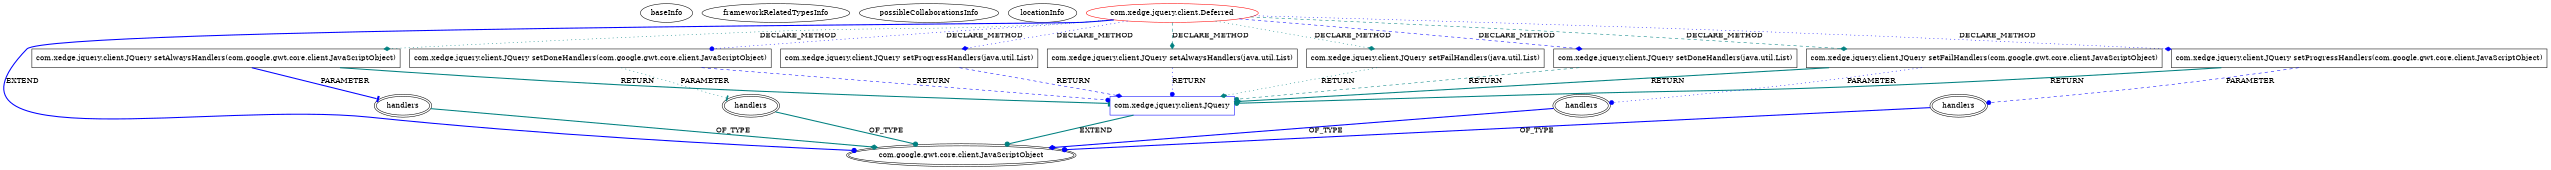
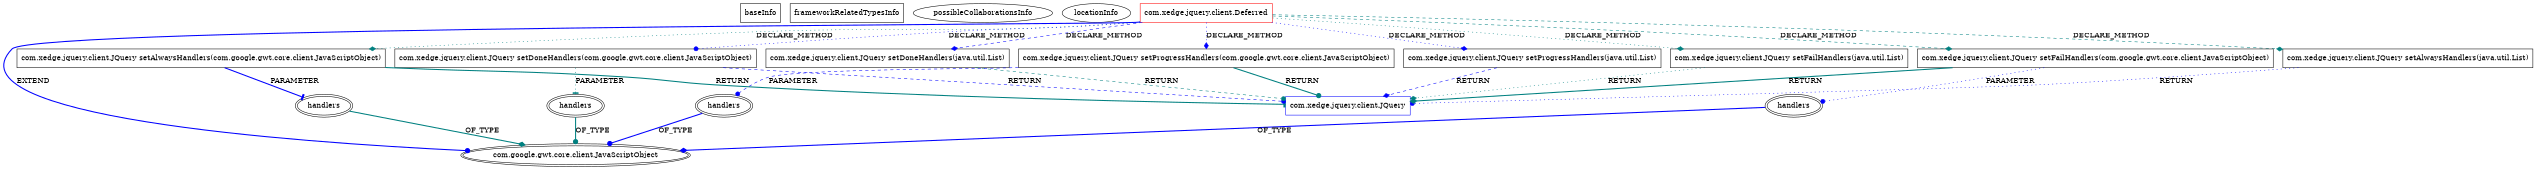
node "baseInfo": shape ellipse -> box
node "frameworkRelatedTypesInfo": shape ellipse -> box
node "com.xedge.jquery.client.Deferred": shape ellipse -> box
edge "com.xedge.jquery.client.JQuery" -> "com.google.gwt.core.client.JavaScriptObject": removed, label "EXTEND"
